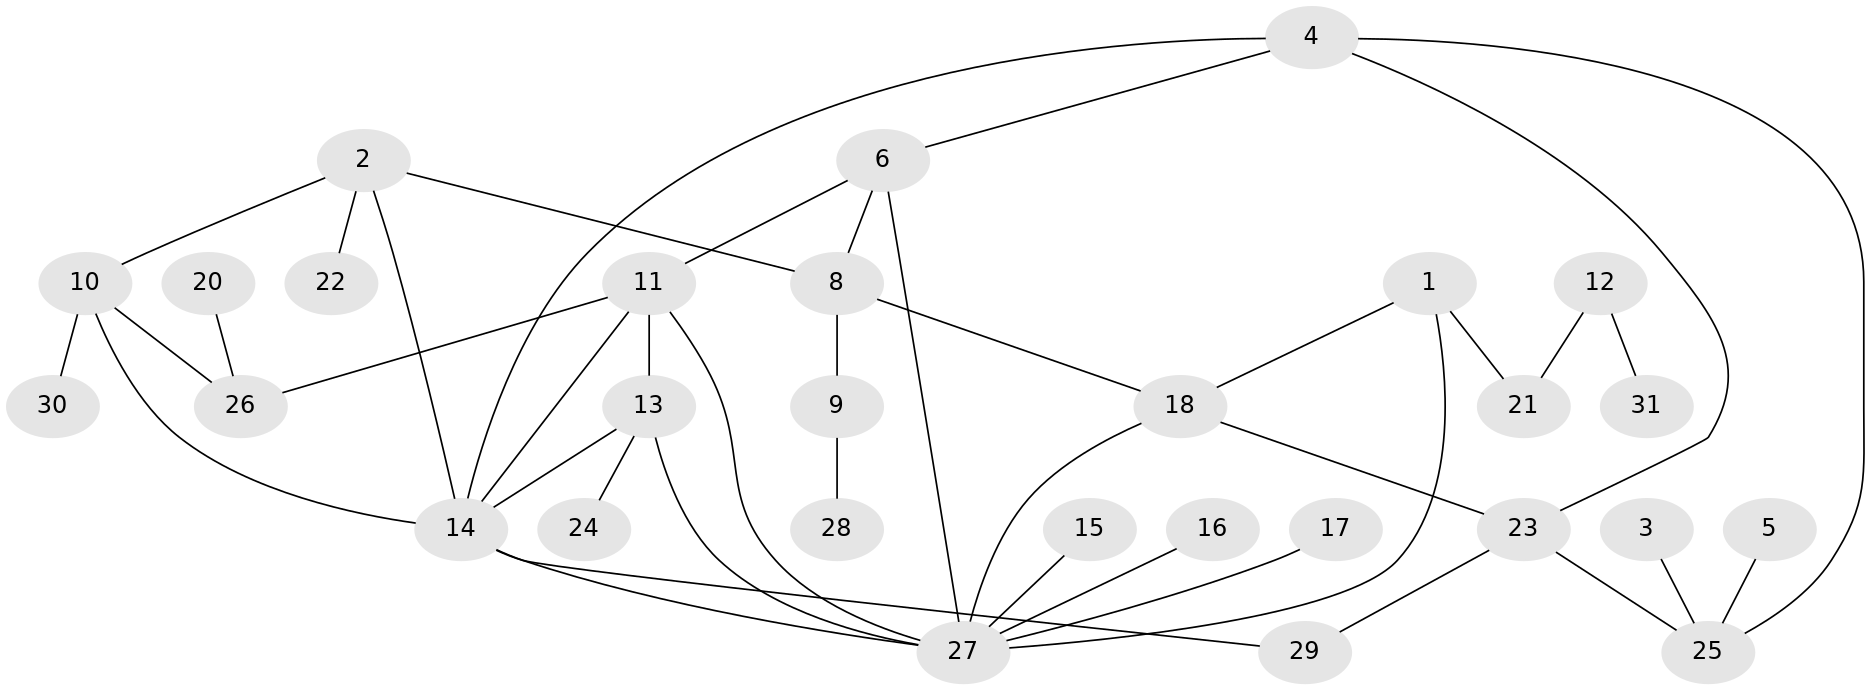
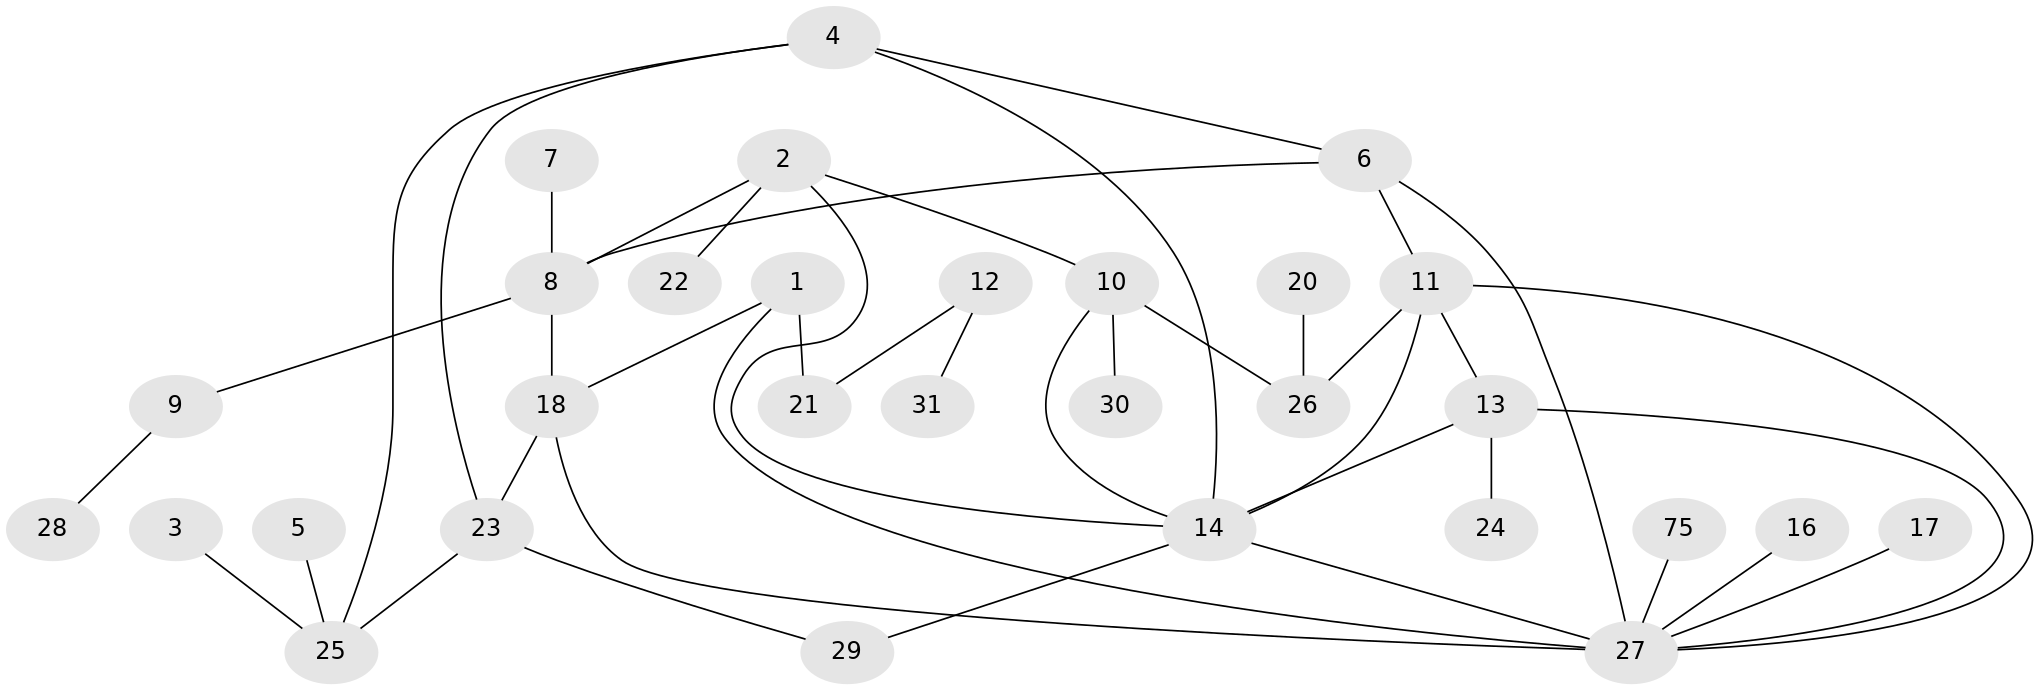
node "7": added
node "15": label "15" -> "75"
